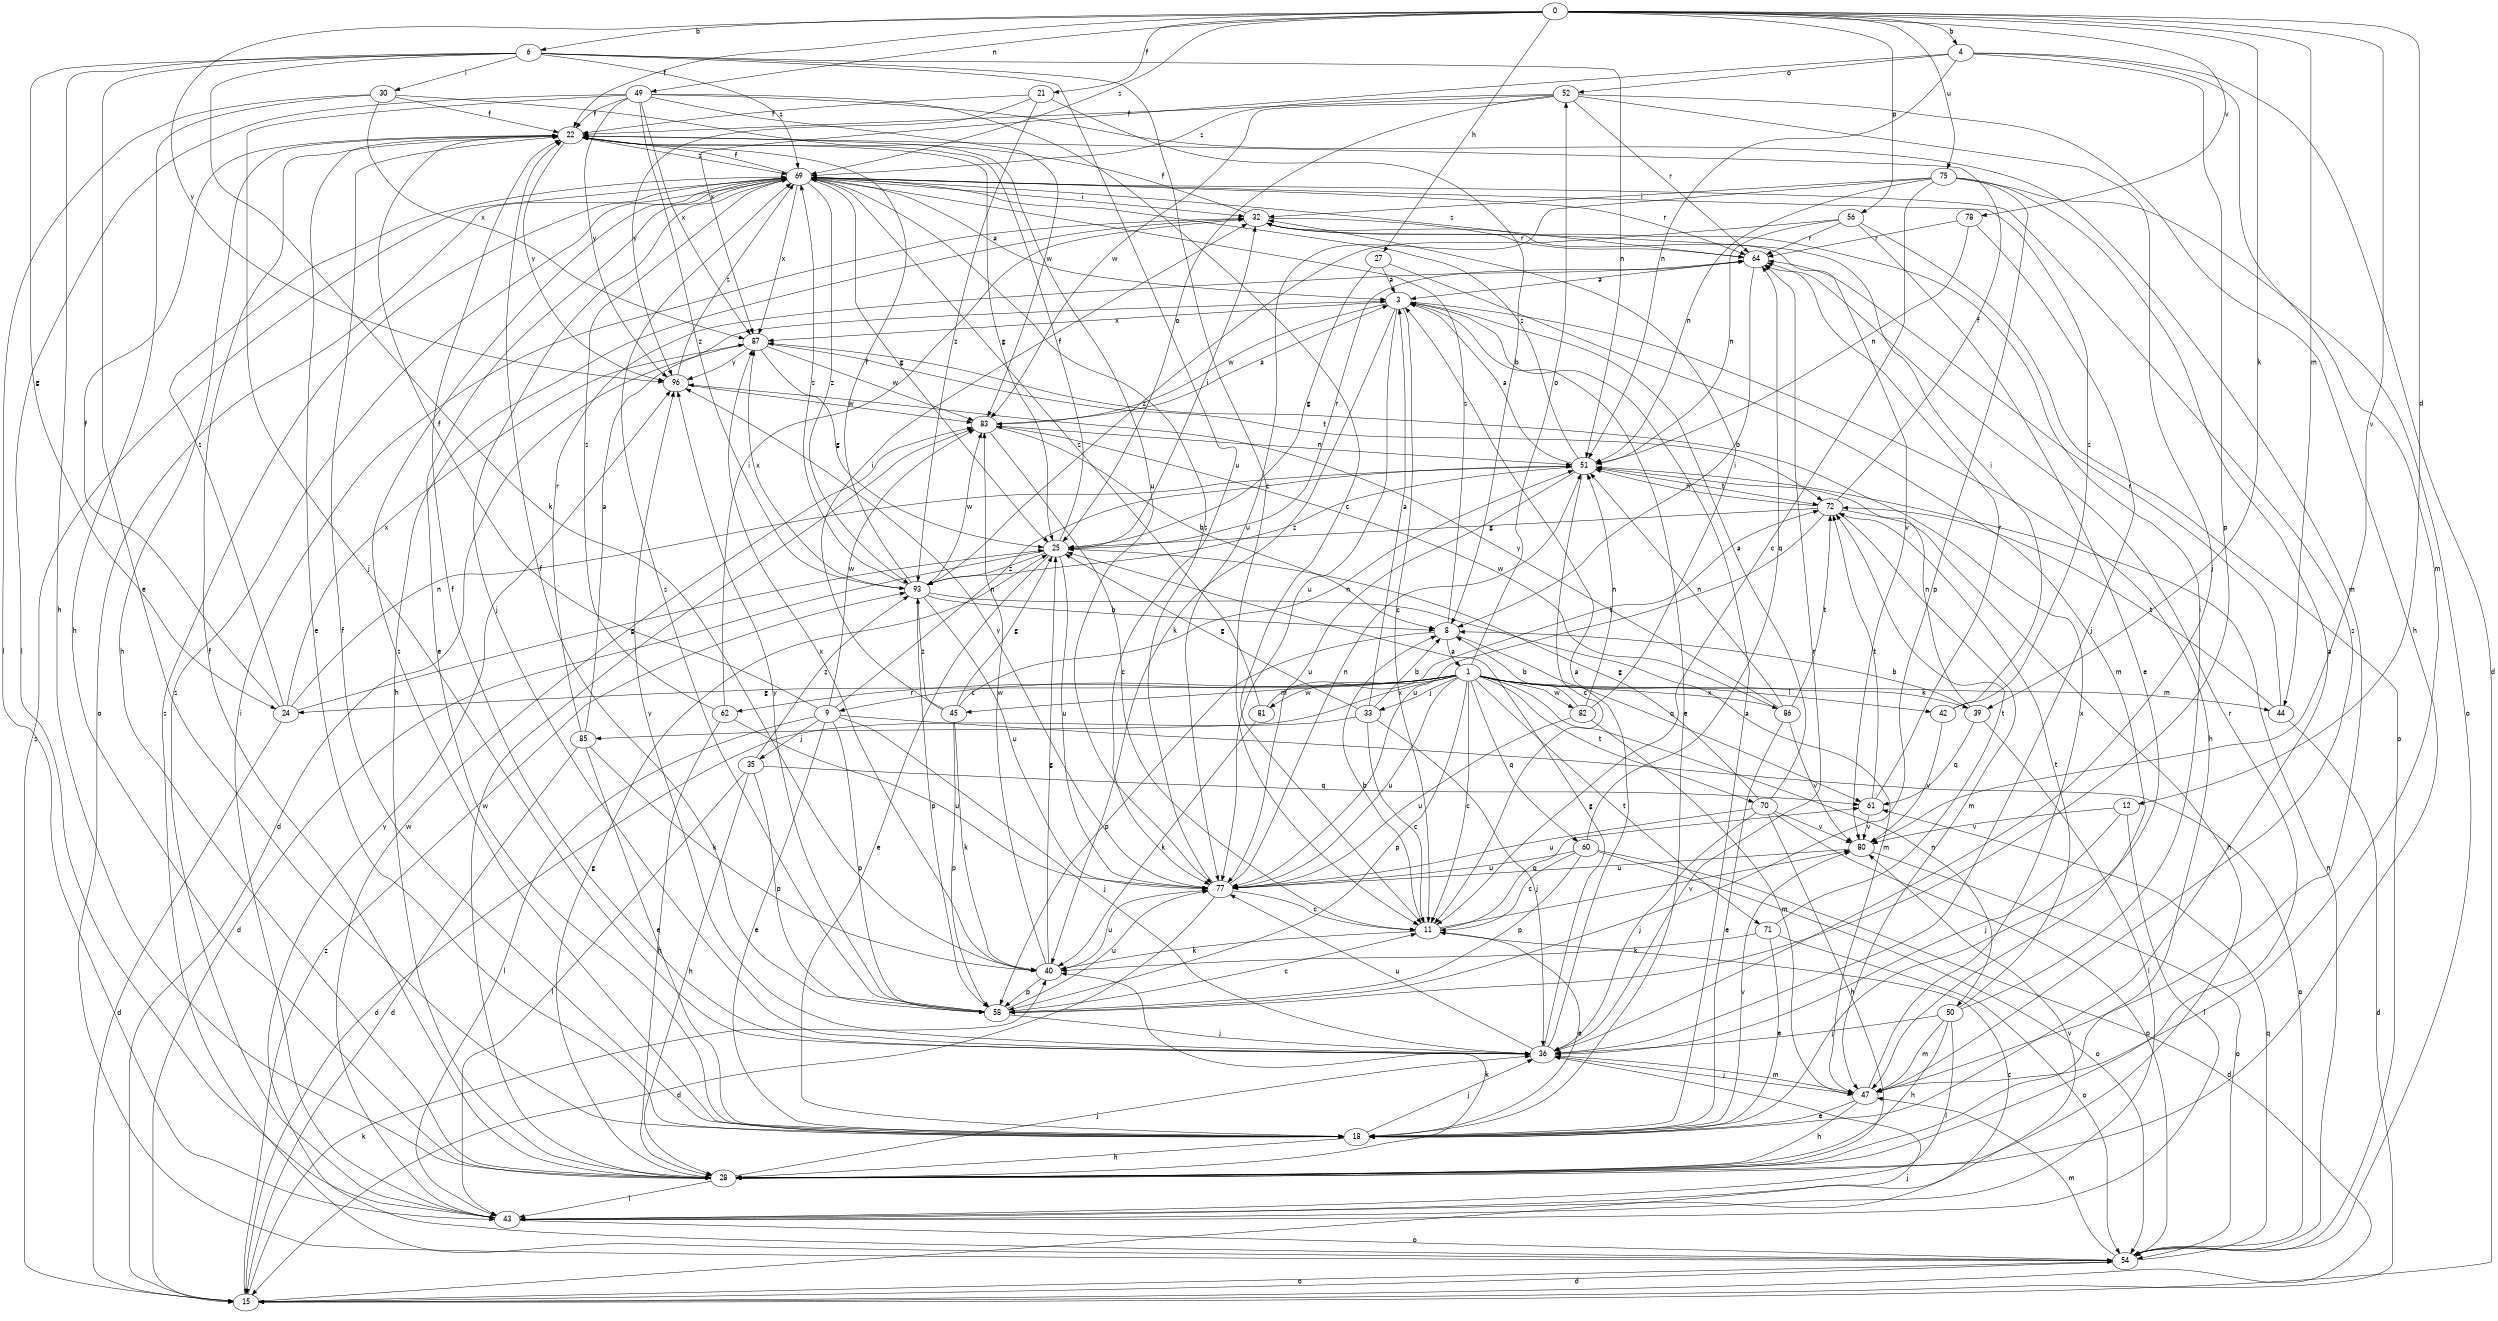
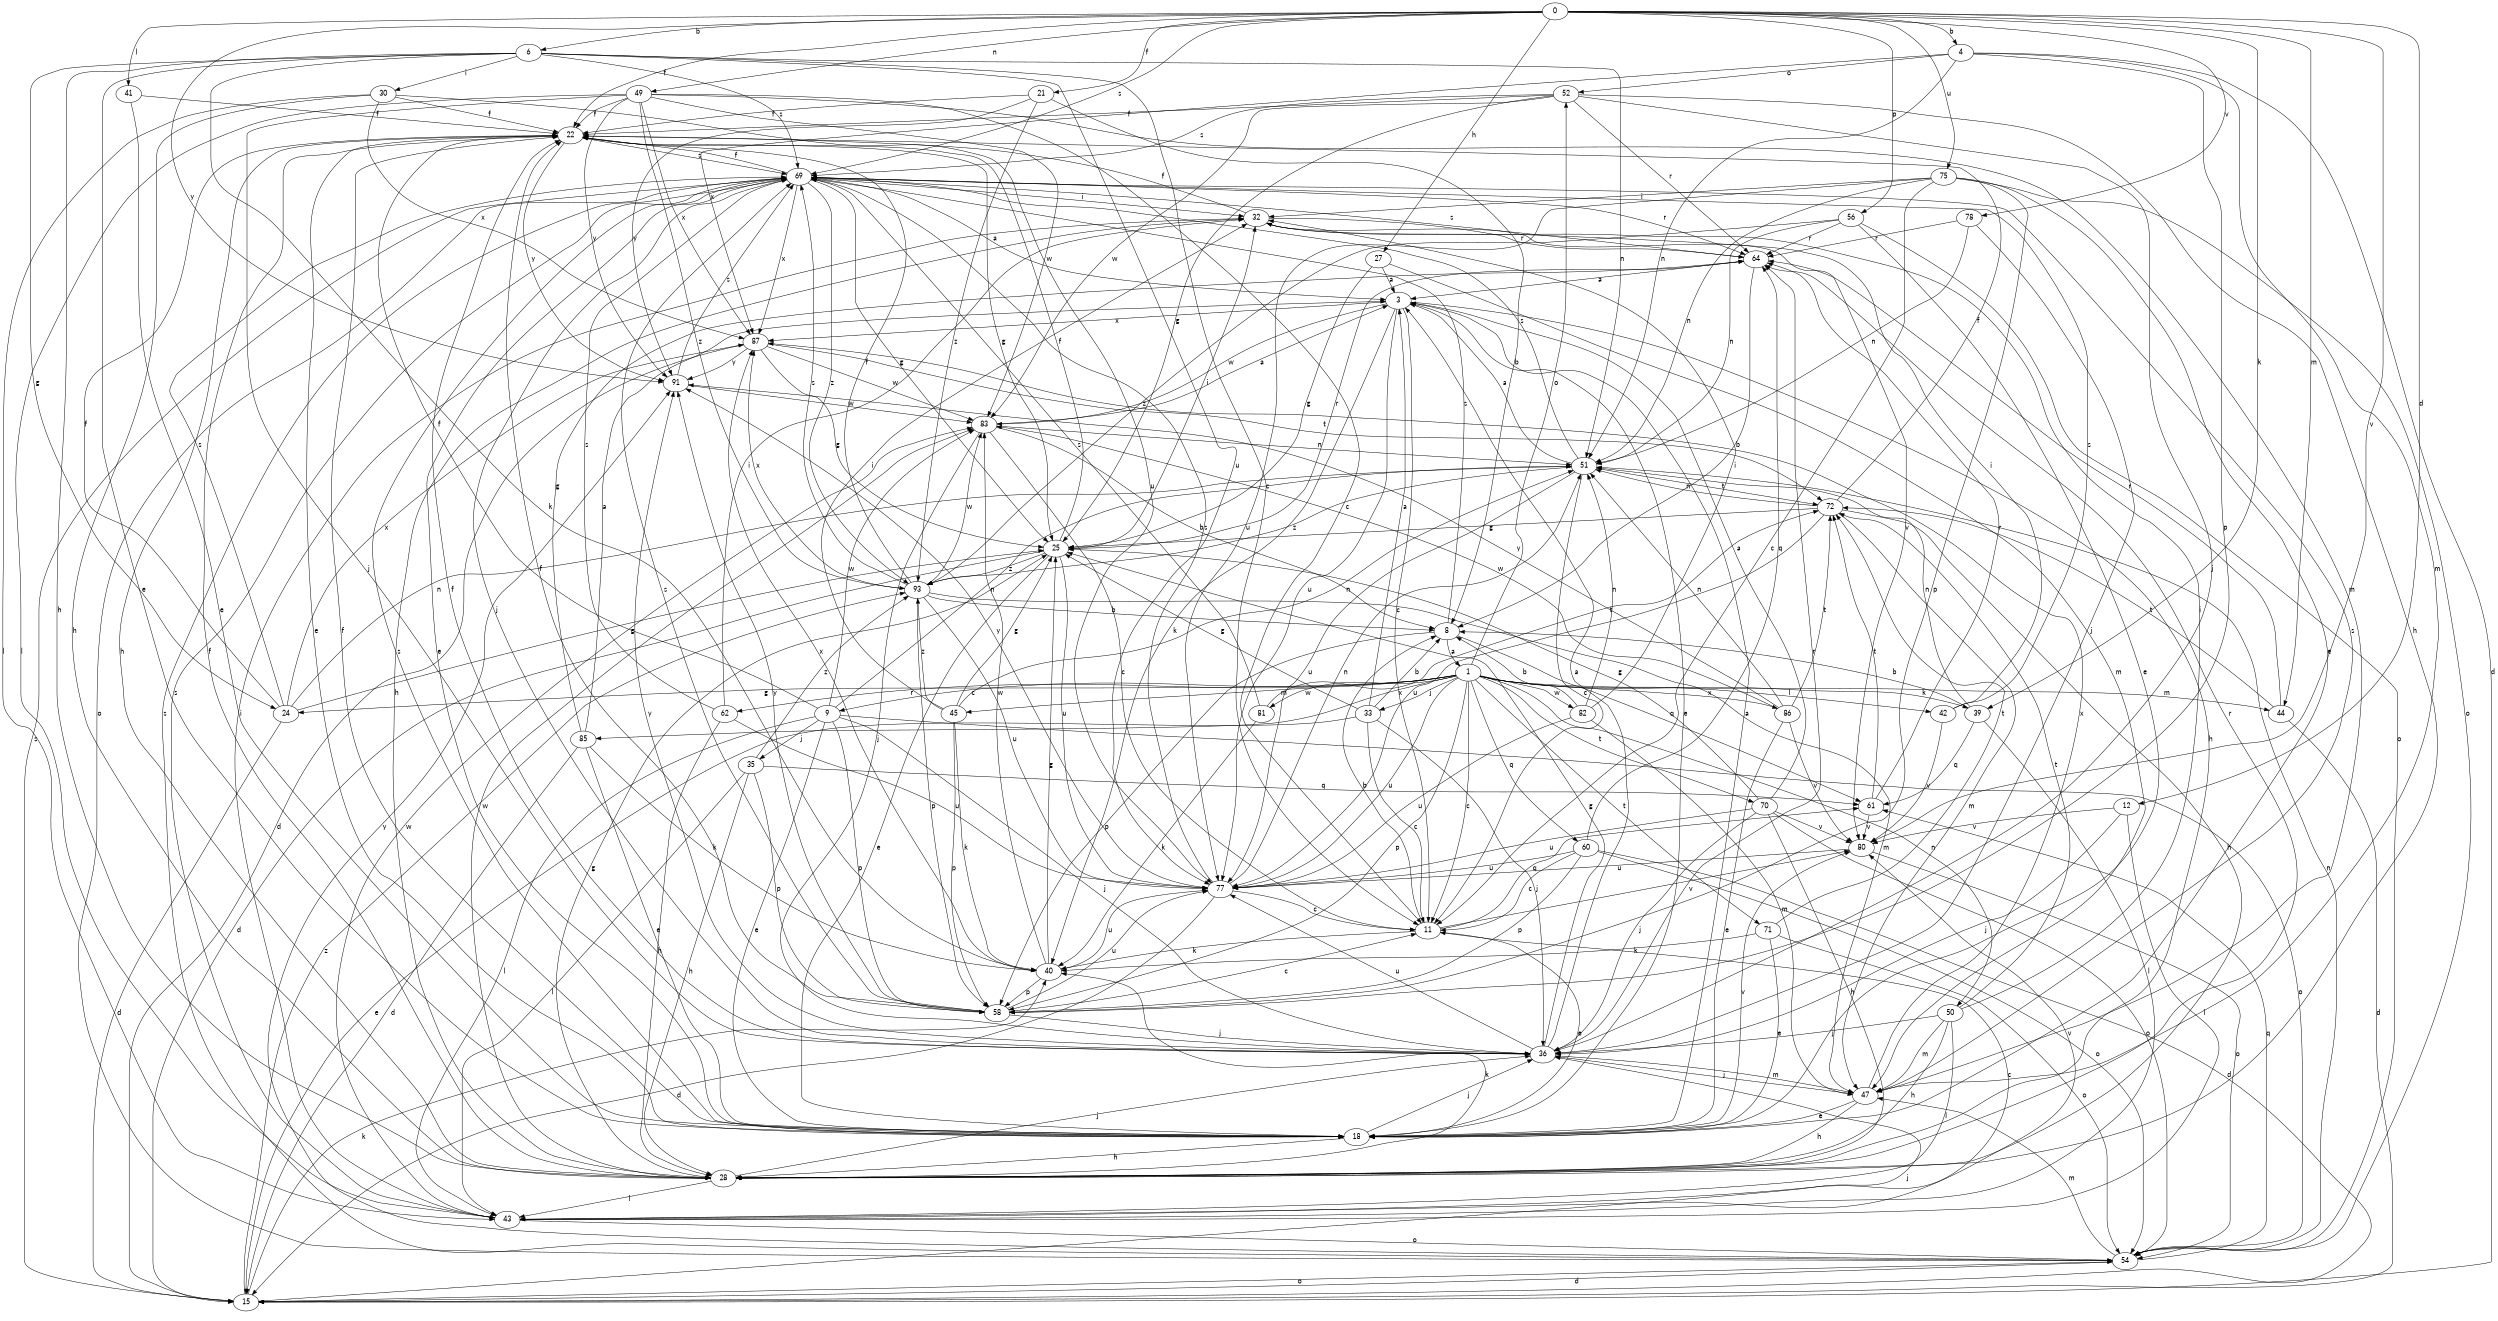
node "41": added
edge "52" -> "25": label "o" -> "g"
node "96": label "96" -> "91"
edge "85" -> "64": label "r" -> "g"
edge "75" -> "18": label "a" -> "e"
edge "83" -> "36": added, label "j"
edge "33" -> "15": label "d" -> "e"
